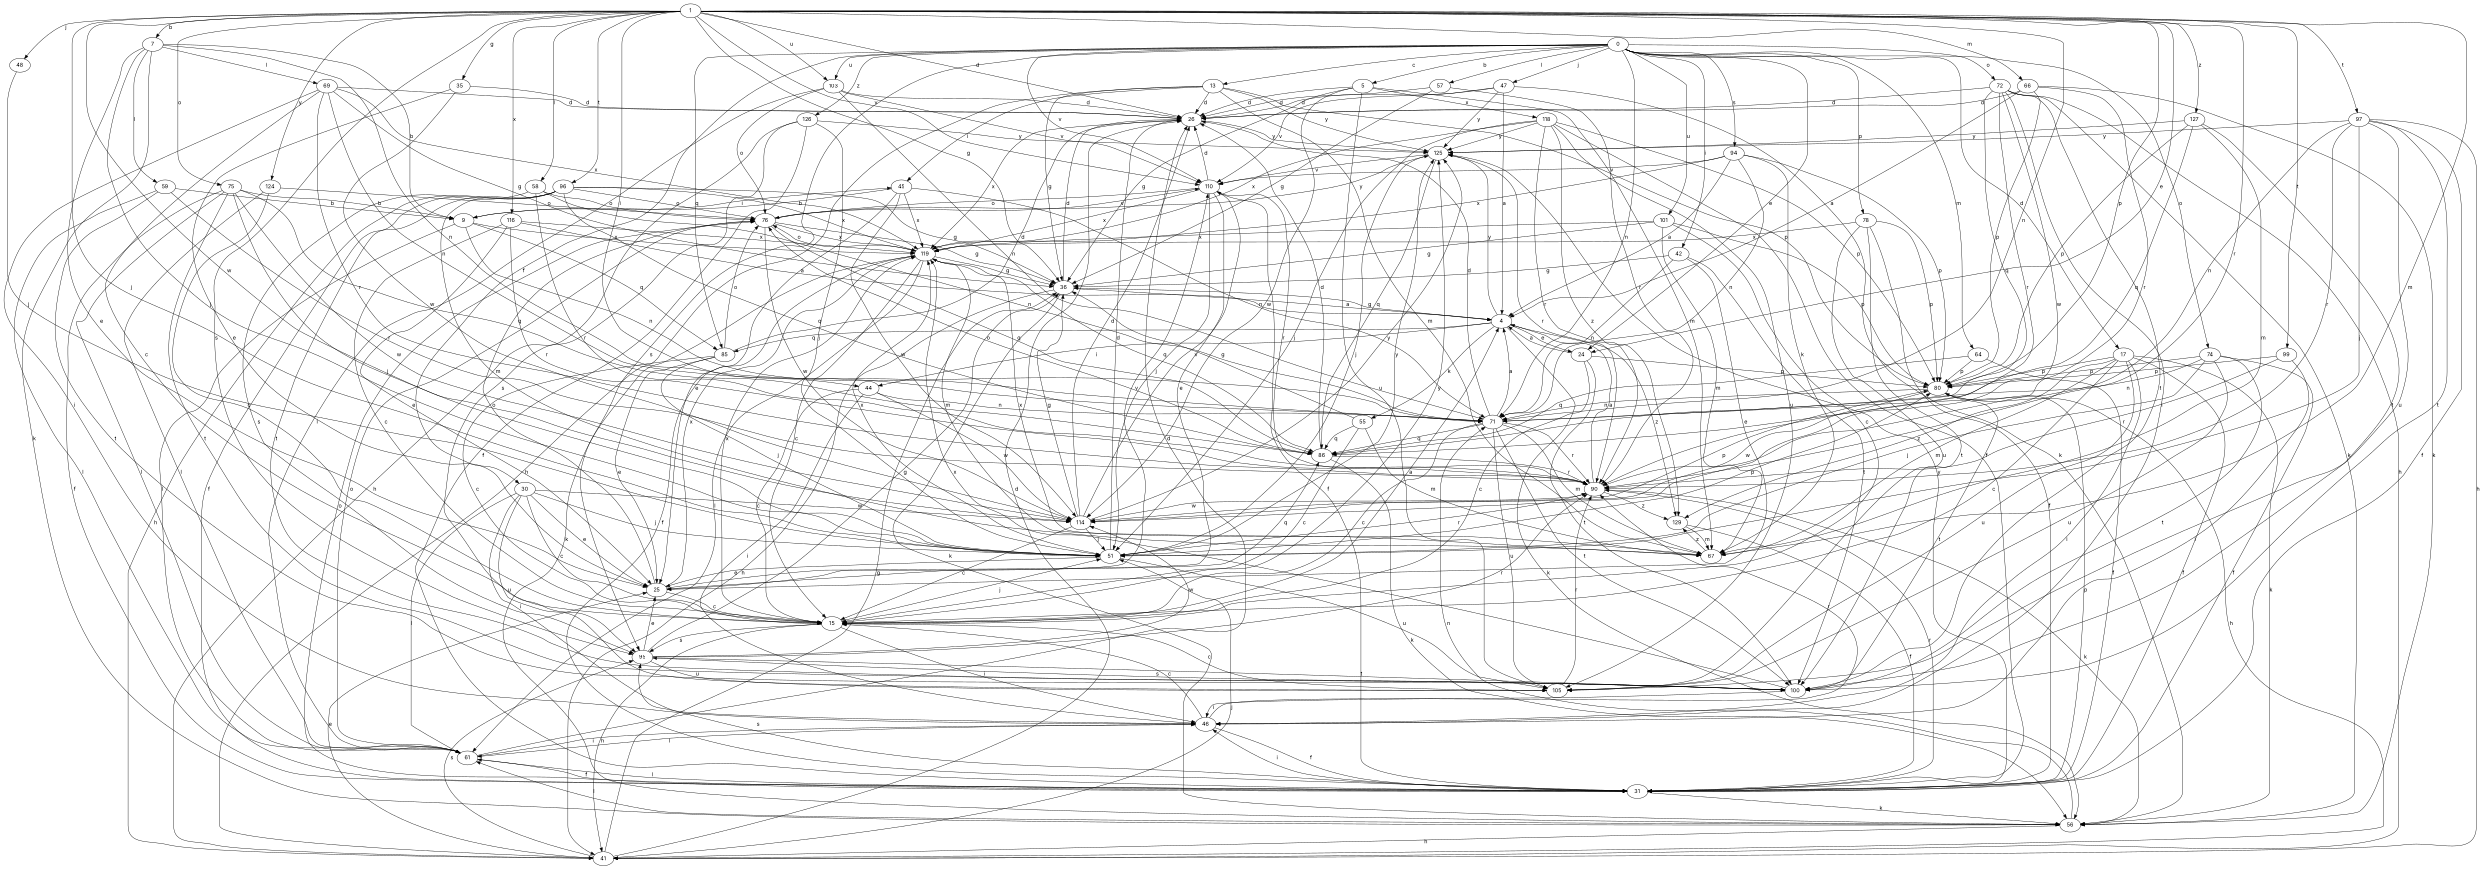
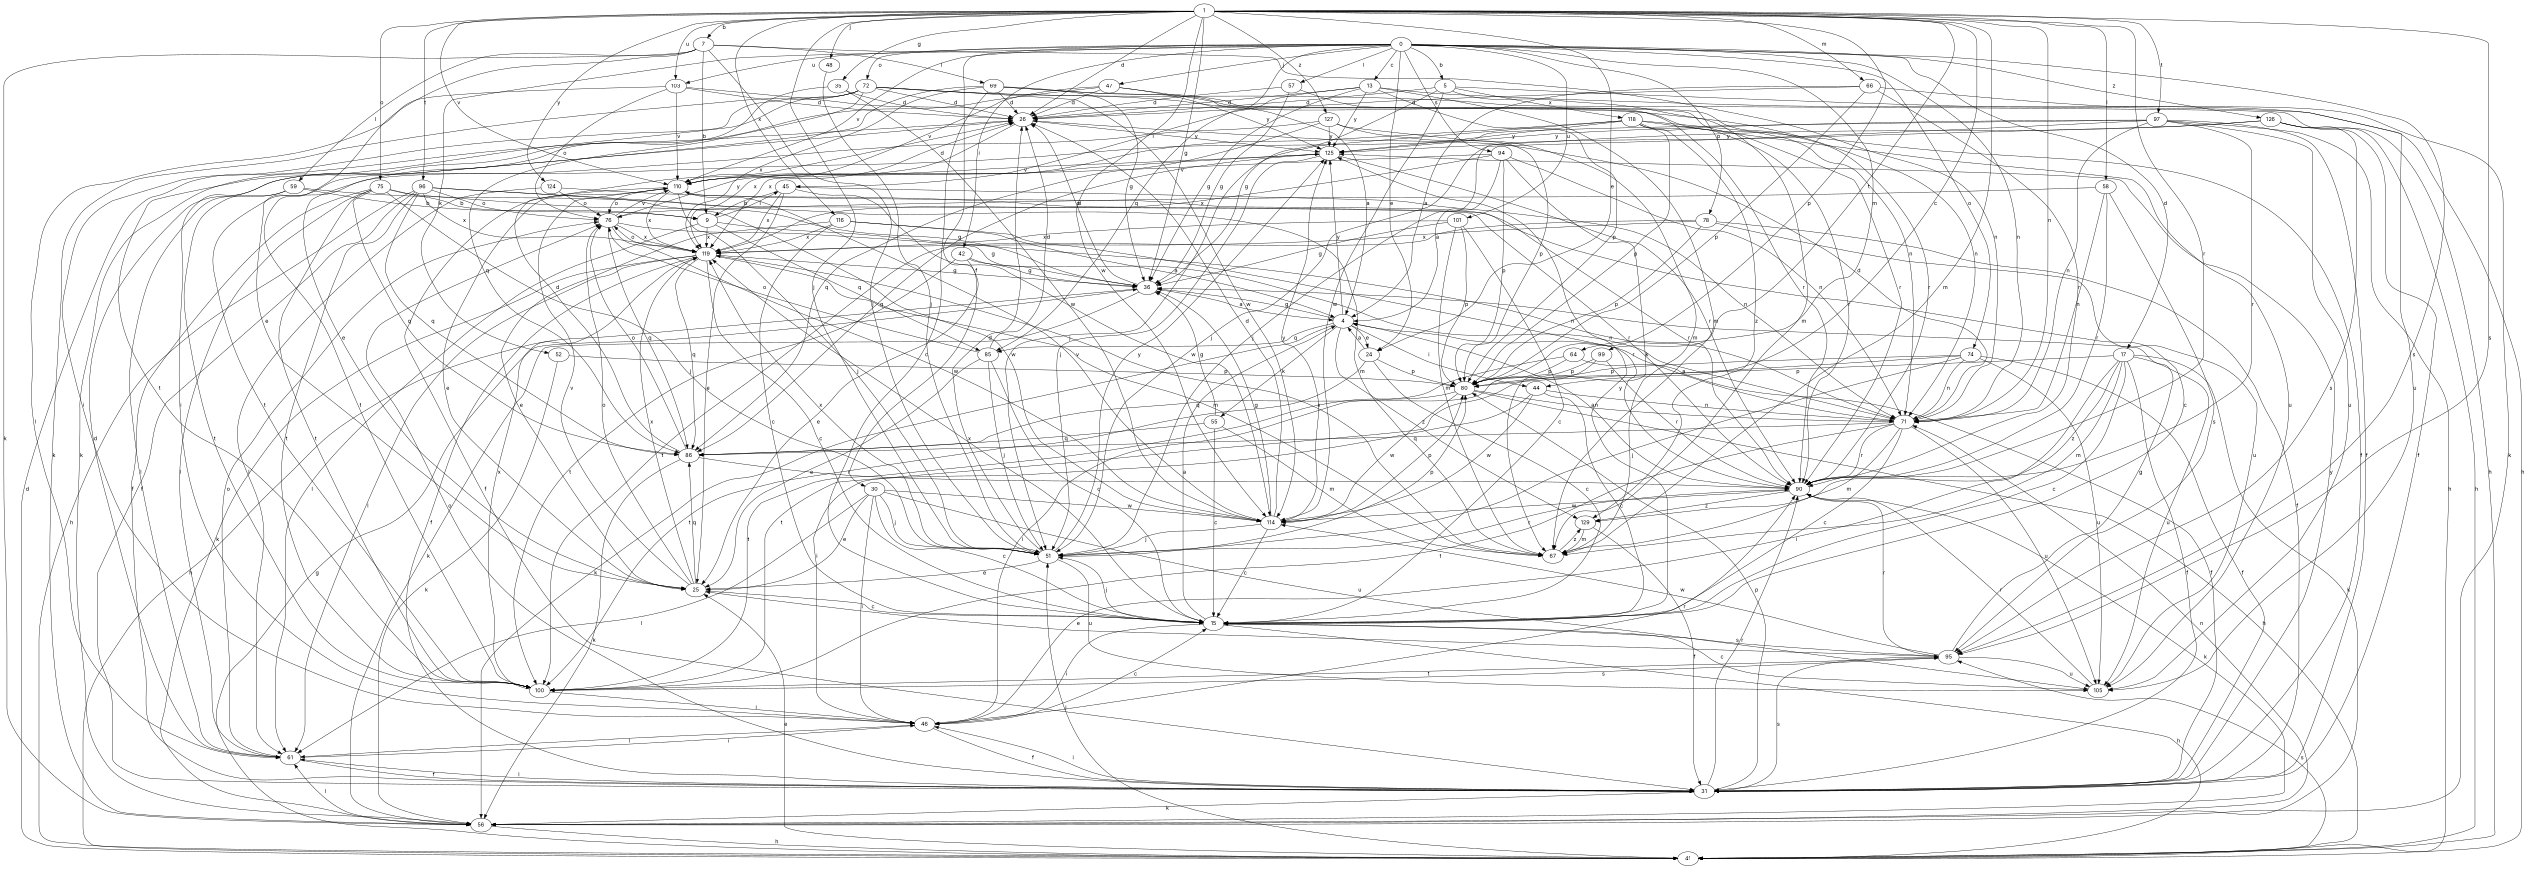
edge "1" -> "44": label "i" -> "c"
node "52": added
